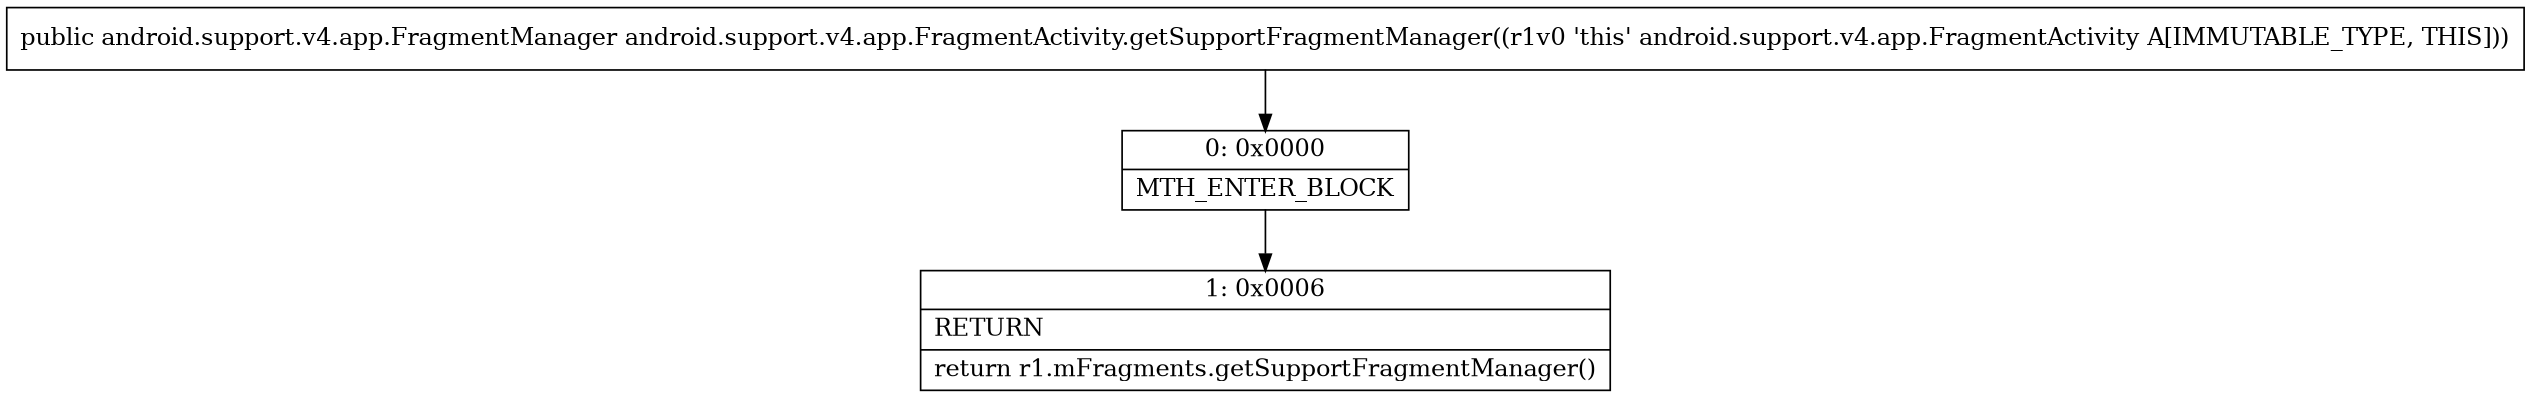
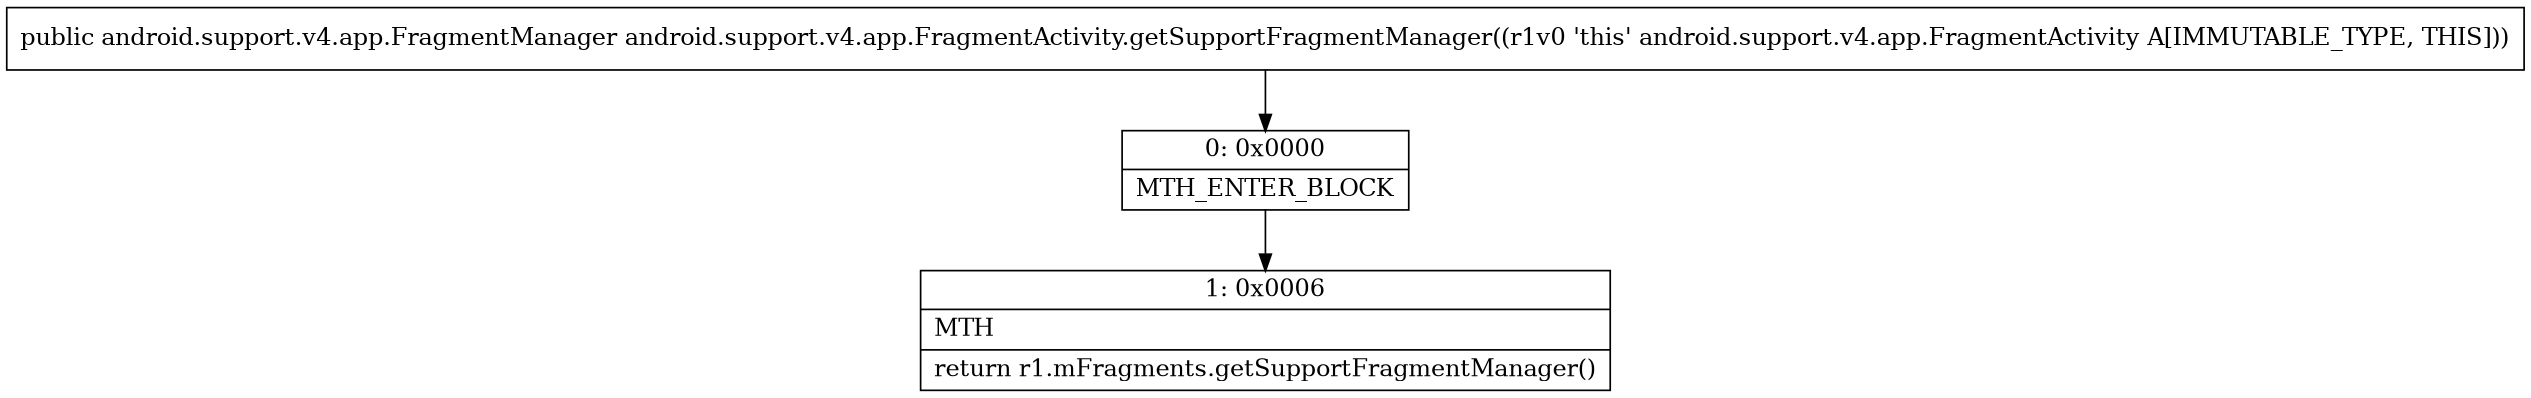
node "1: 0x0006": text "RETURN" -> "MTH"
